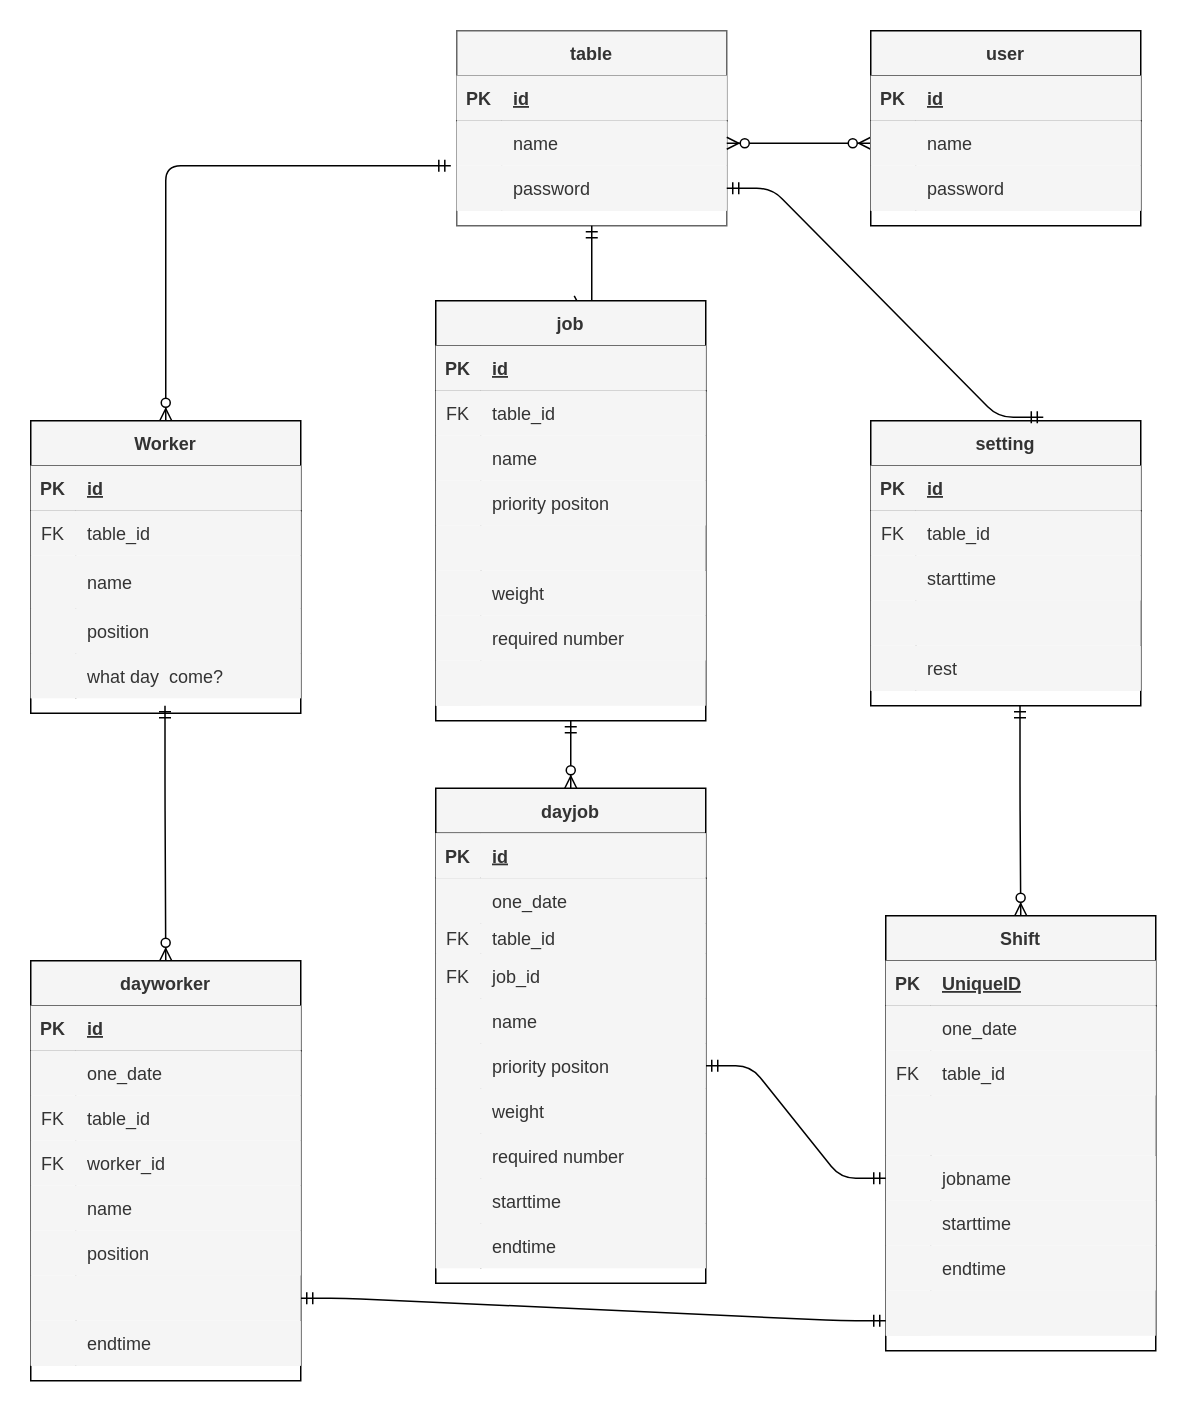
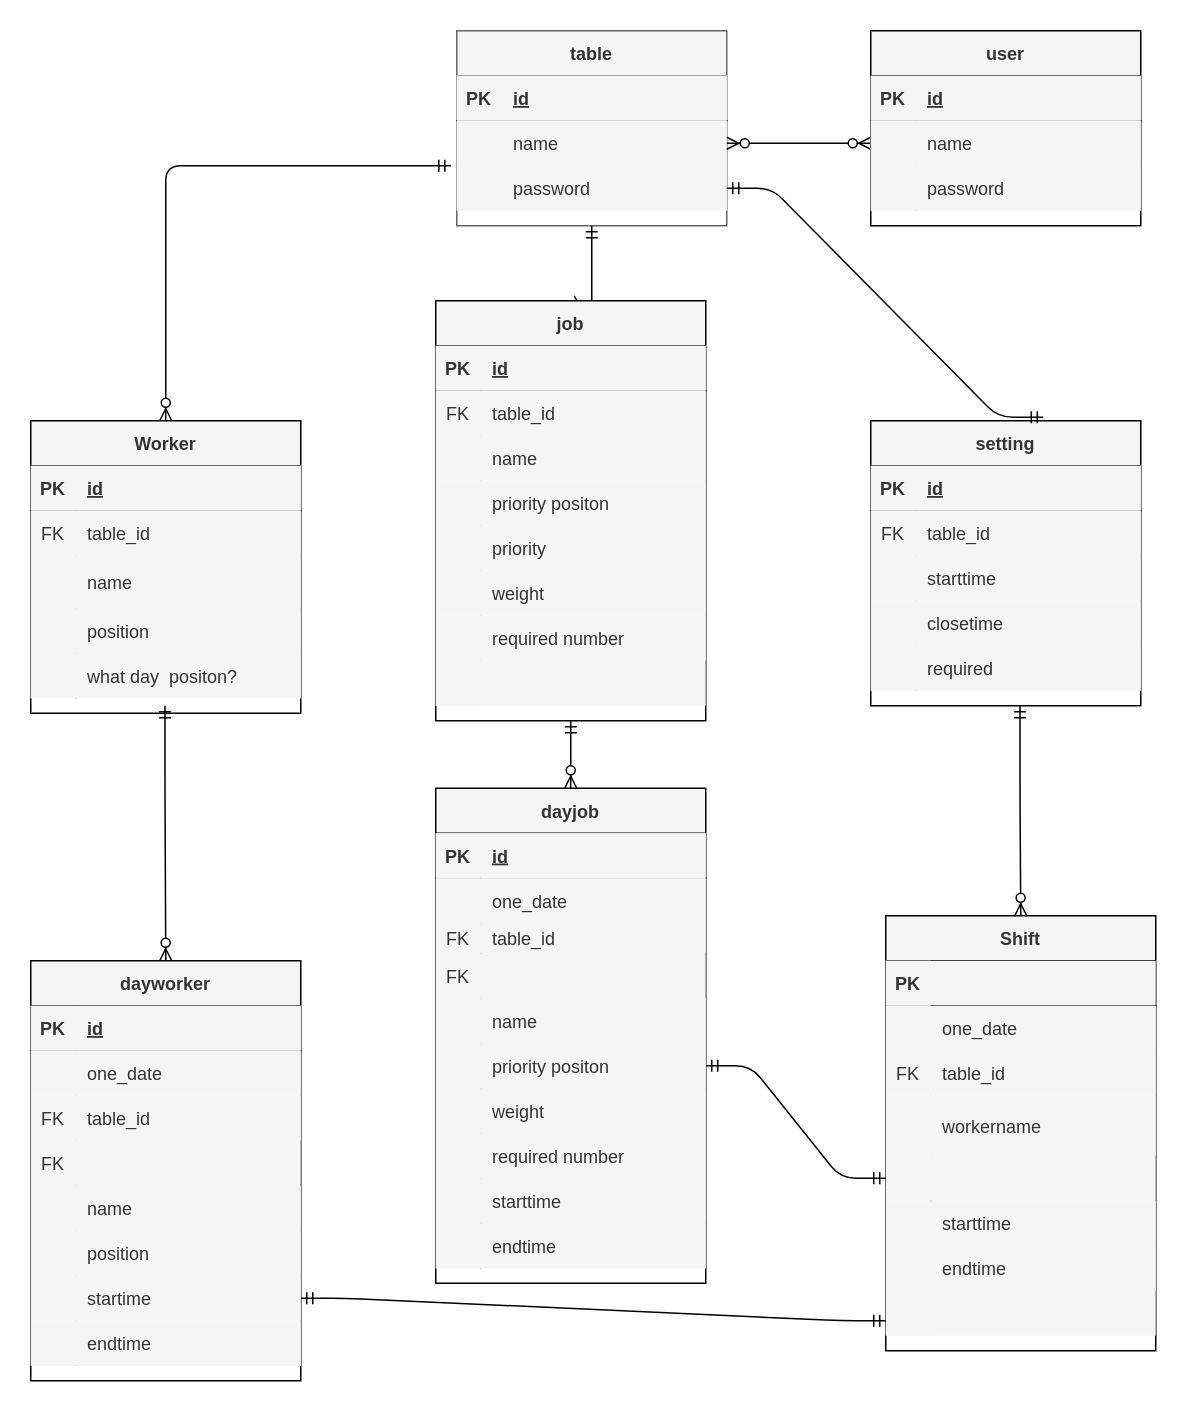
node "priority": added
node "closetime": added
node "rest": label "rest" -> "required"
node "what day come?": label "what day come?" -> "what day positon?"
node "job_id": removed
node "UniqueID": removed
node "workername": added
node "worker_id": removed
node "jobname": removed
node "startime": added
